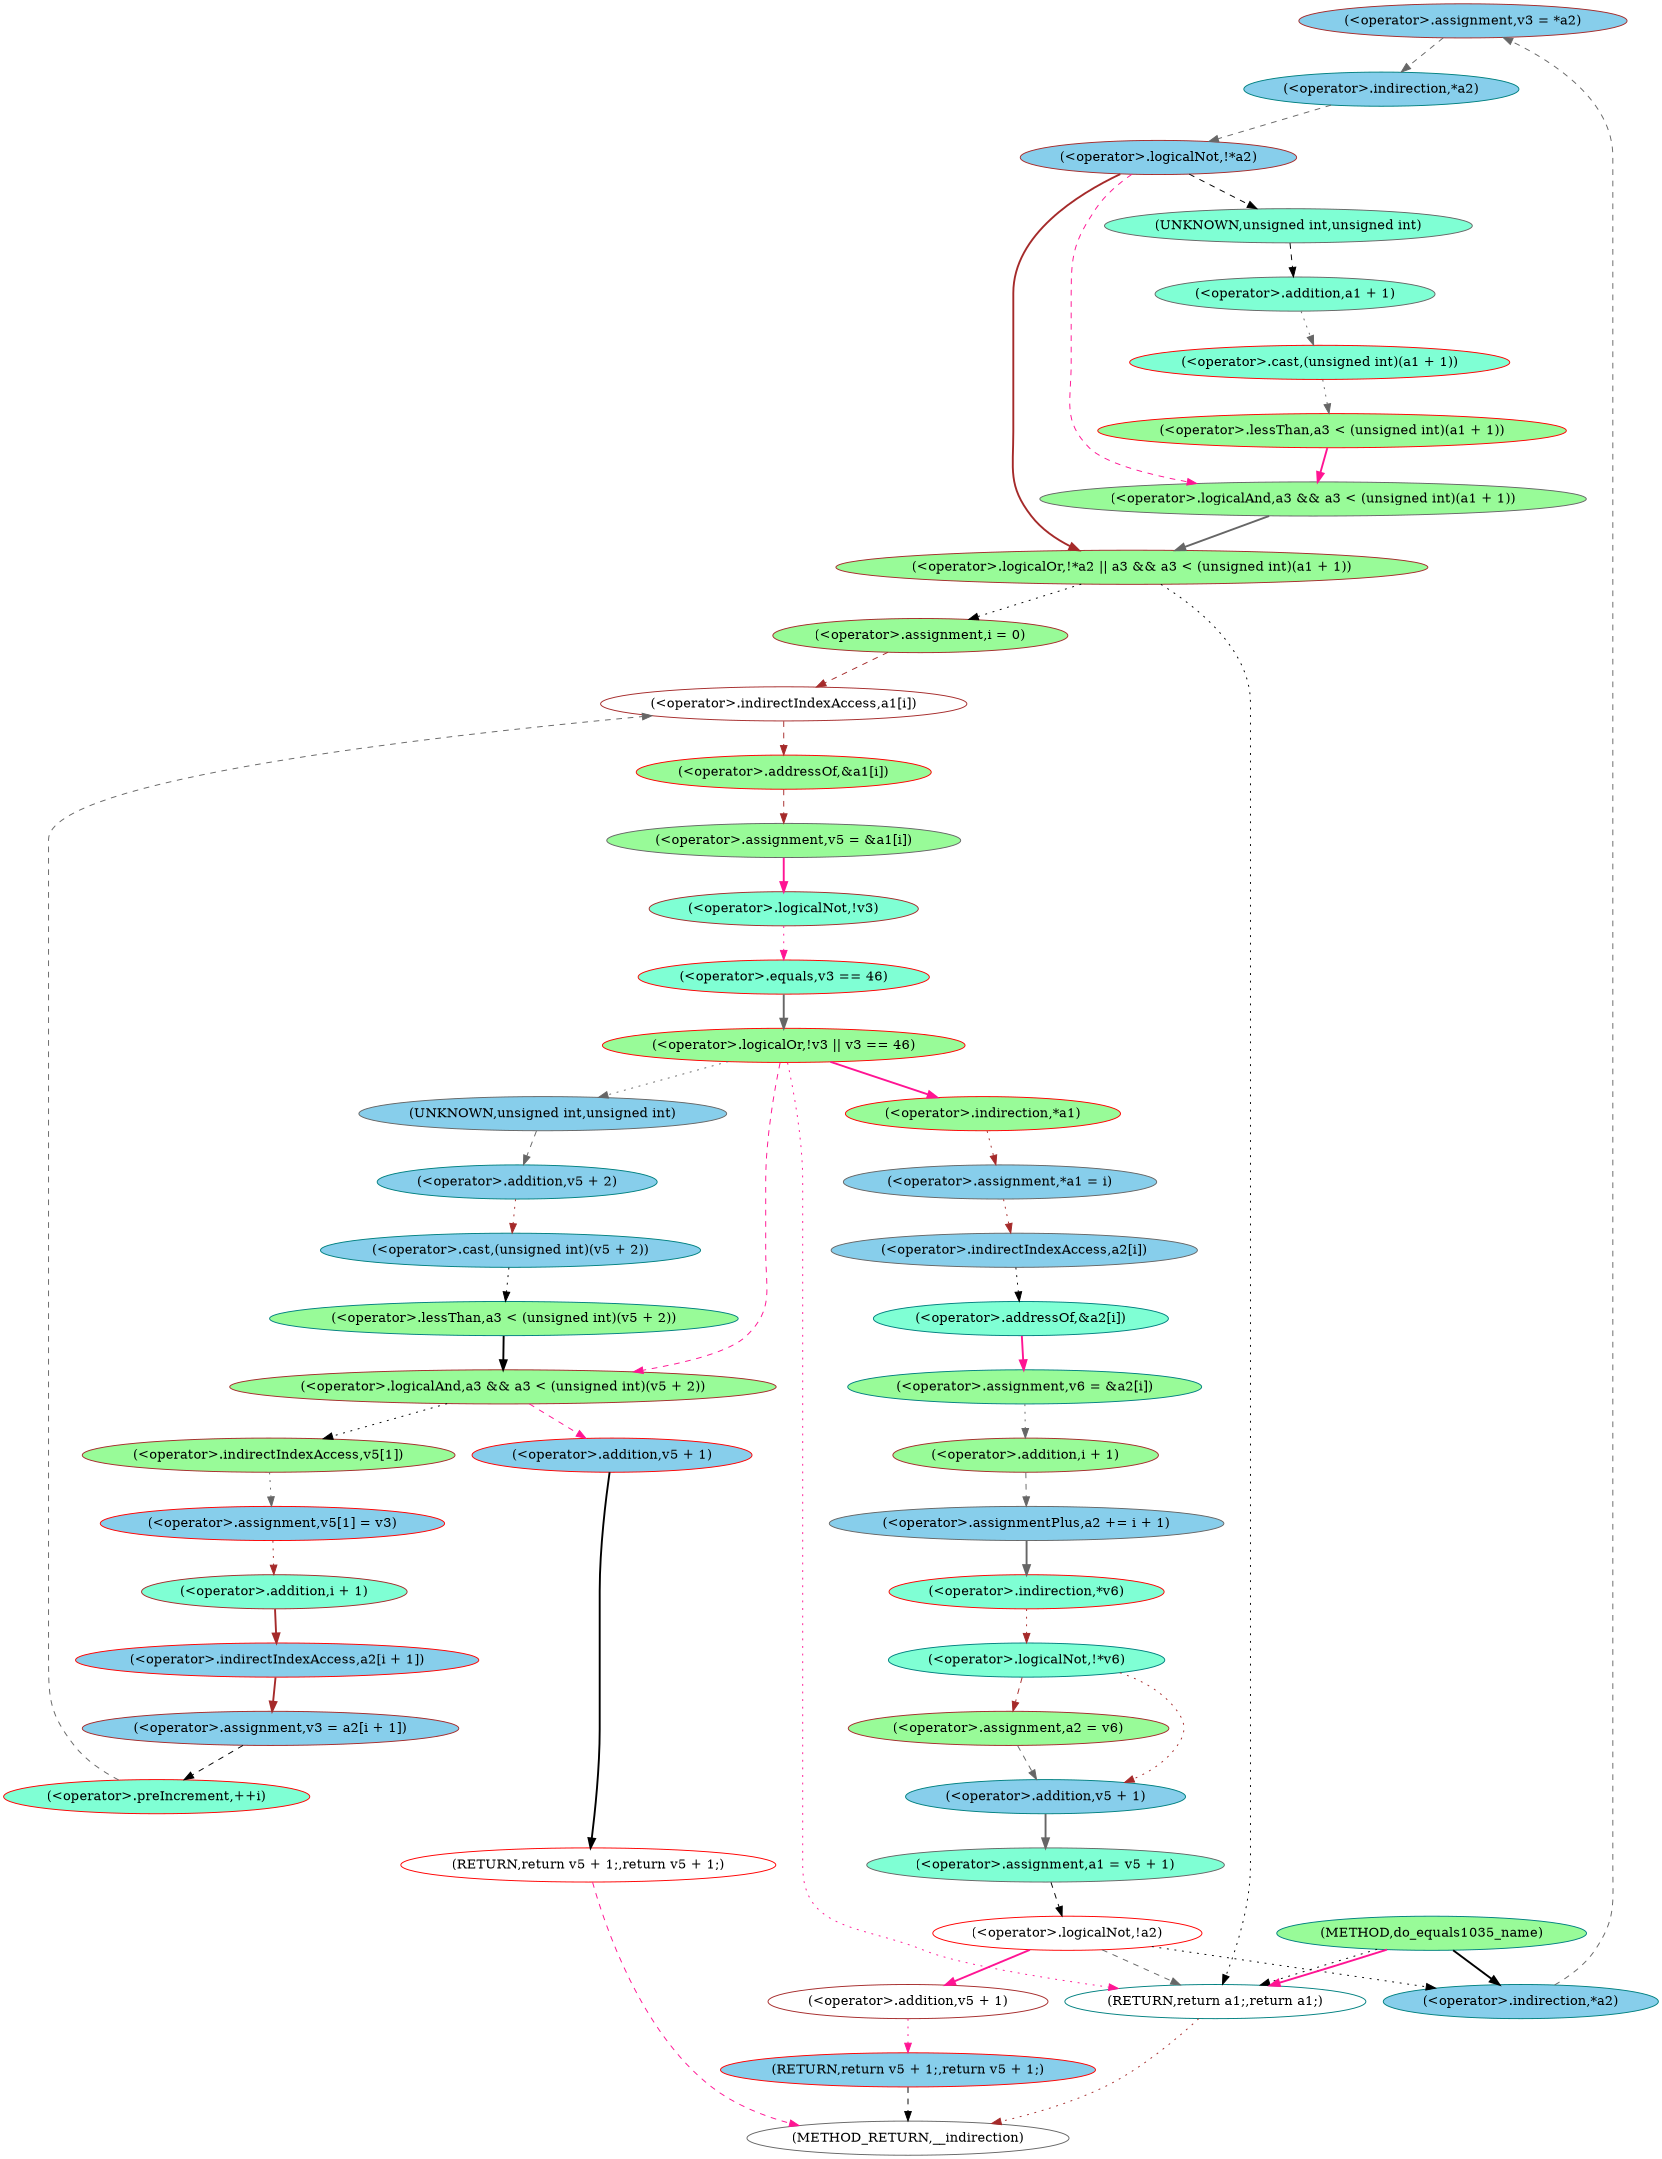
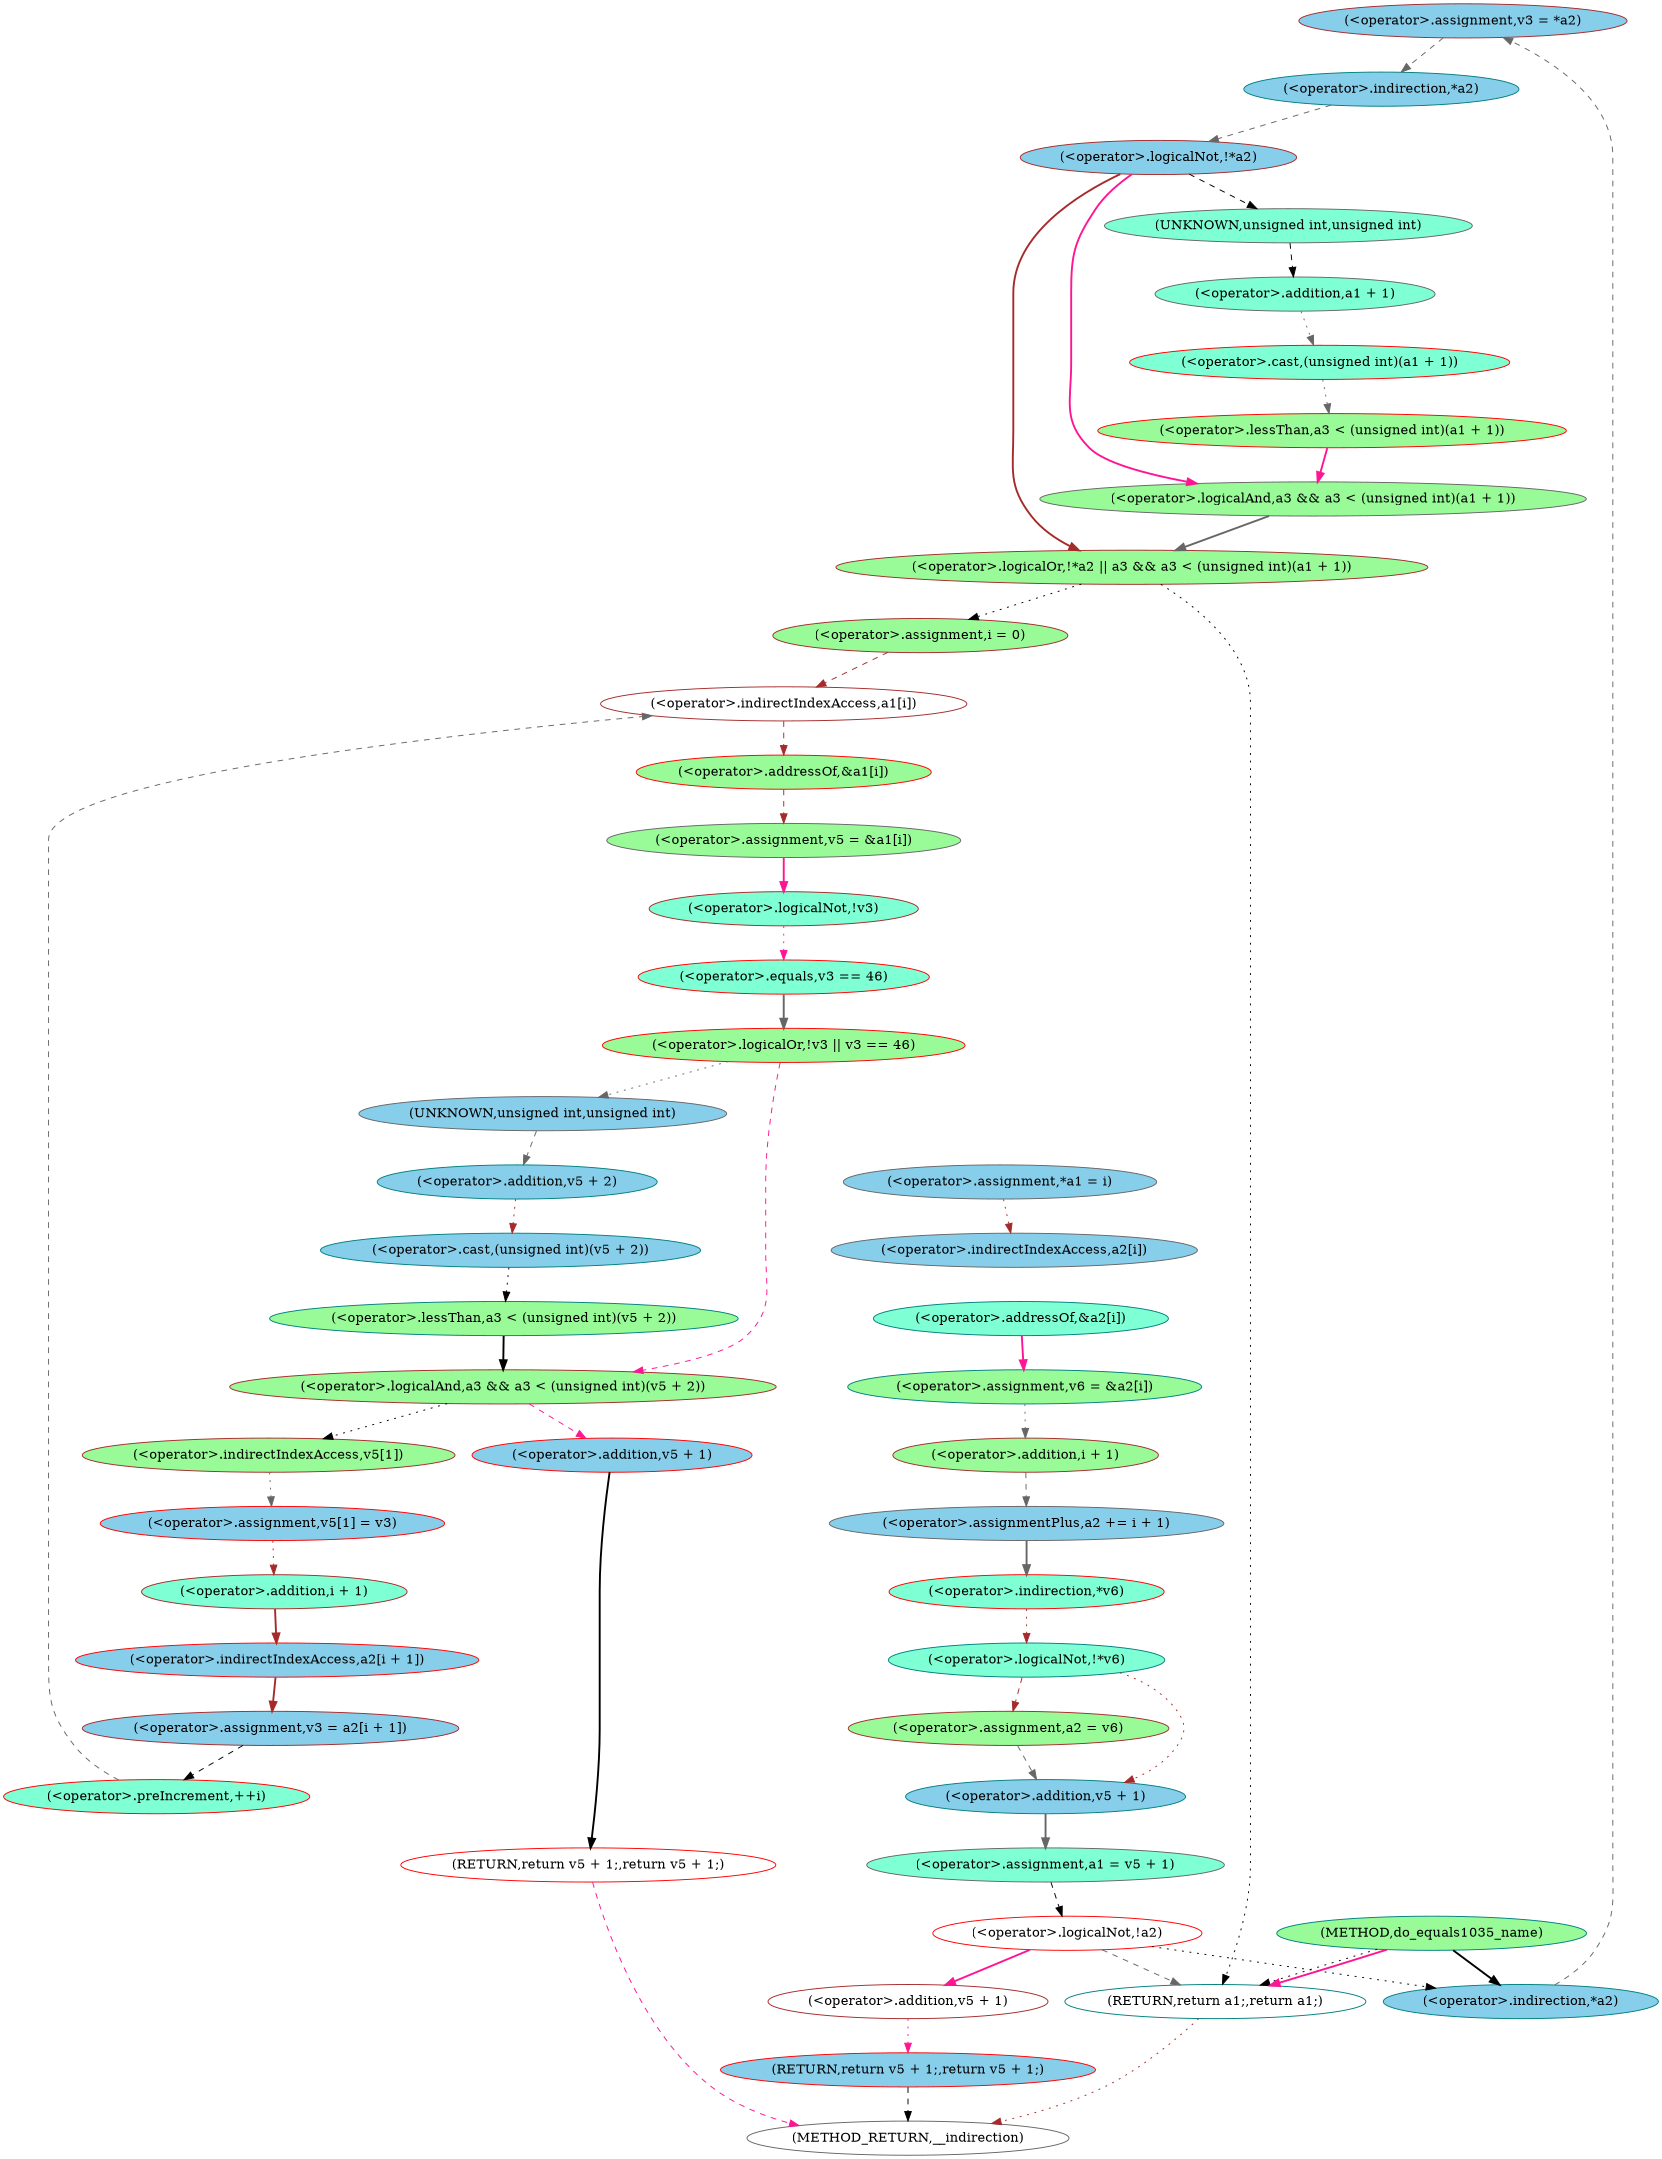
edge "(<operator>.logicalNot,!*a2)" -> "(<operator>.logicalAnd,a3 && a3 < (unsigned int)(a1 + 1))": style dashed -> bold
node "(<operator>.indirection,*a1)": removed
edge "(<operator>.indirectIndexAccess,a2[i])" -> "(<operator>.addressOf,&a2[i])": removed
edge "(<operator>.logicalOr,!v3 || v3 == 46)" -> "(RETURN,return a1;,return a1;)": removed
